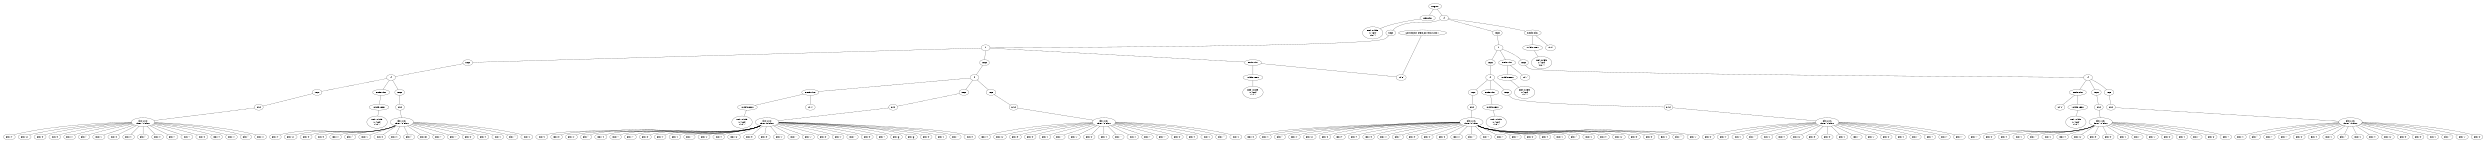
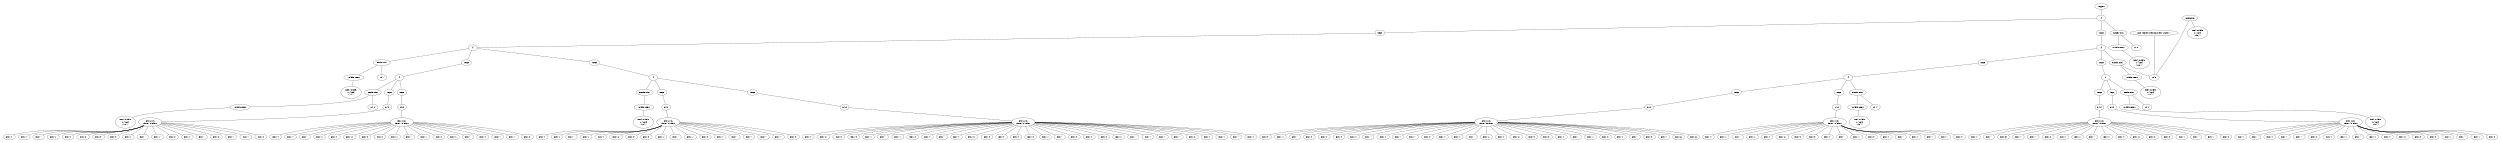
edge "Program" -- "Declaration": now "Int: '5'" -- "Declaration"
node "Int: '4'": added
node "Char: '2'": added
